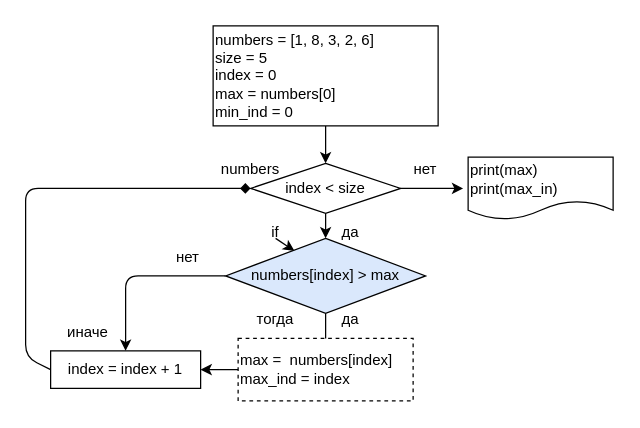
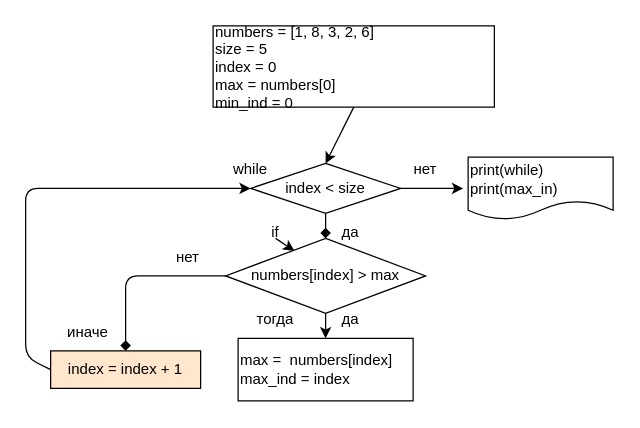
node "numbers = [1, 8, 3, 2, 6] size = 5 index = 0 max = numbers[0] min_ind = 0": size 225x100 -> 281x81
node "numbers": label "numbers" -> "while"
node "print(max) print(max_in)": label "print(max) print(max_in)" -> "print(while) print(max_in)"
edge "index = index + 1" -> "index < size": arrowhead diamond -> classic
edge "index < size" -> "numbers[index] > max": arrowhead classic -> diamond
node "numbers[index] > max": fillcolor #dae8fc -> #ffffff
edge "numbers[index] > max" -- "max = numbers[index] max_ind = index": arrowhead none -> classic
edge "numbers[index] > max" -> "index = index + 1": arrowhead classic -> diamond
node "index = index + 1": fillcolor #ffffff -> #ffe6cc
edge "max = numbers[index] max_ind = index" -> "index = index + 1": removed
node "max = numbers[index] max_ind = index": style dashed -> solid
